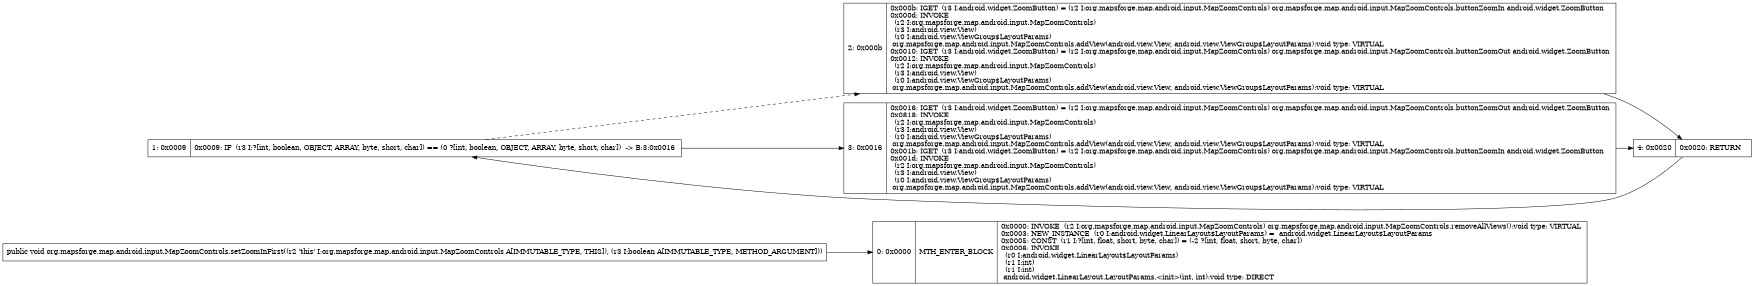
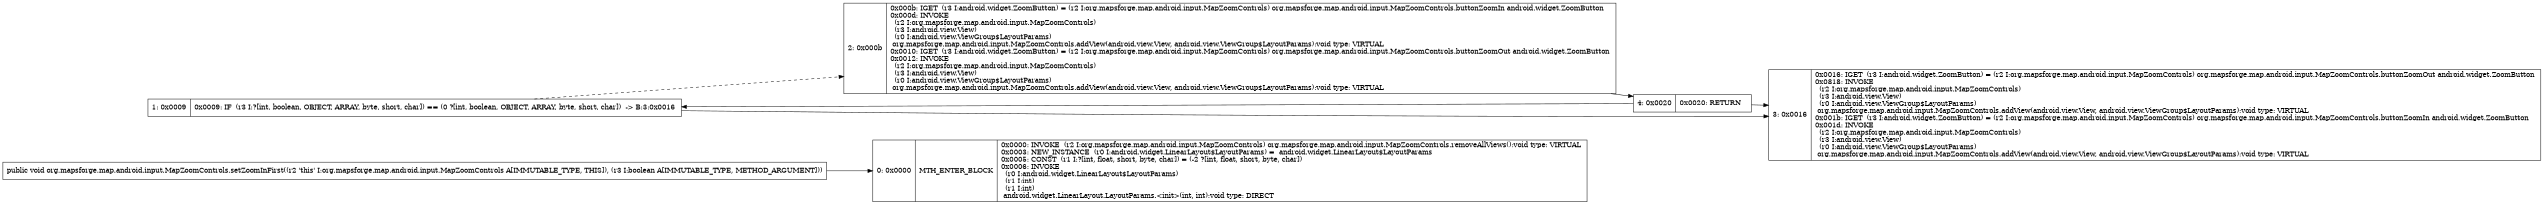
edge "3: 0x0016" -> "4: 0x0020": reversed
